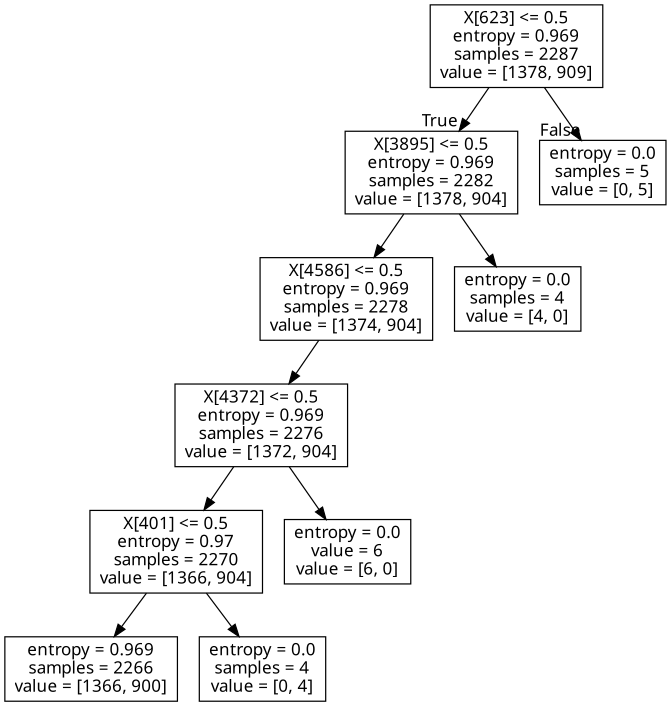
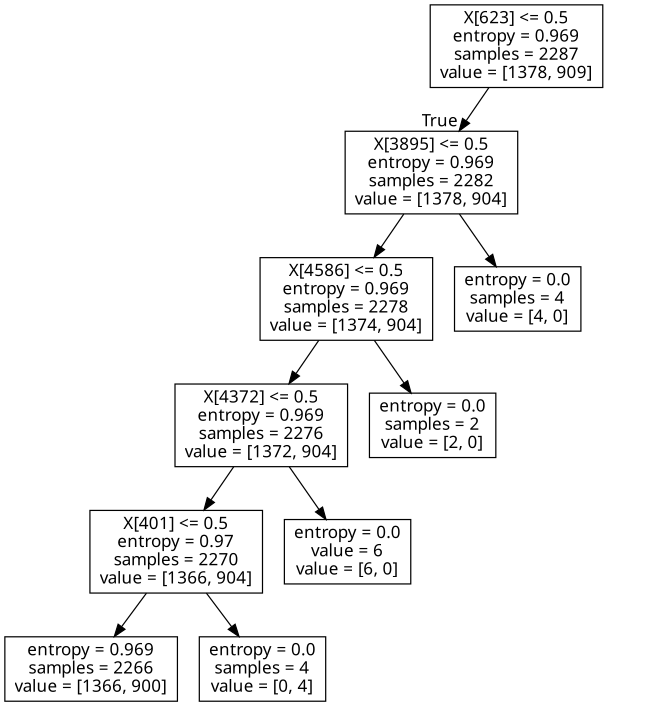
node "entropy = 0.0 samples = 5 value = [0, 5]": removed
node "entropy = 0.0 samples = 2 value = [2, 0]": added
